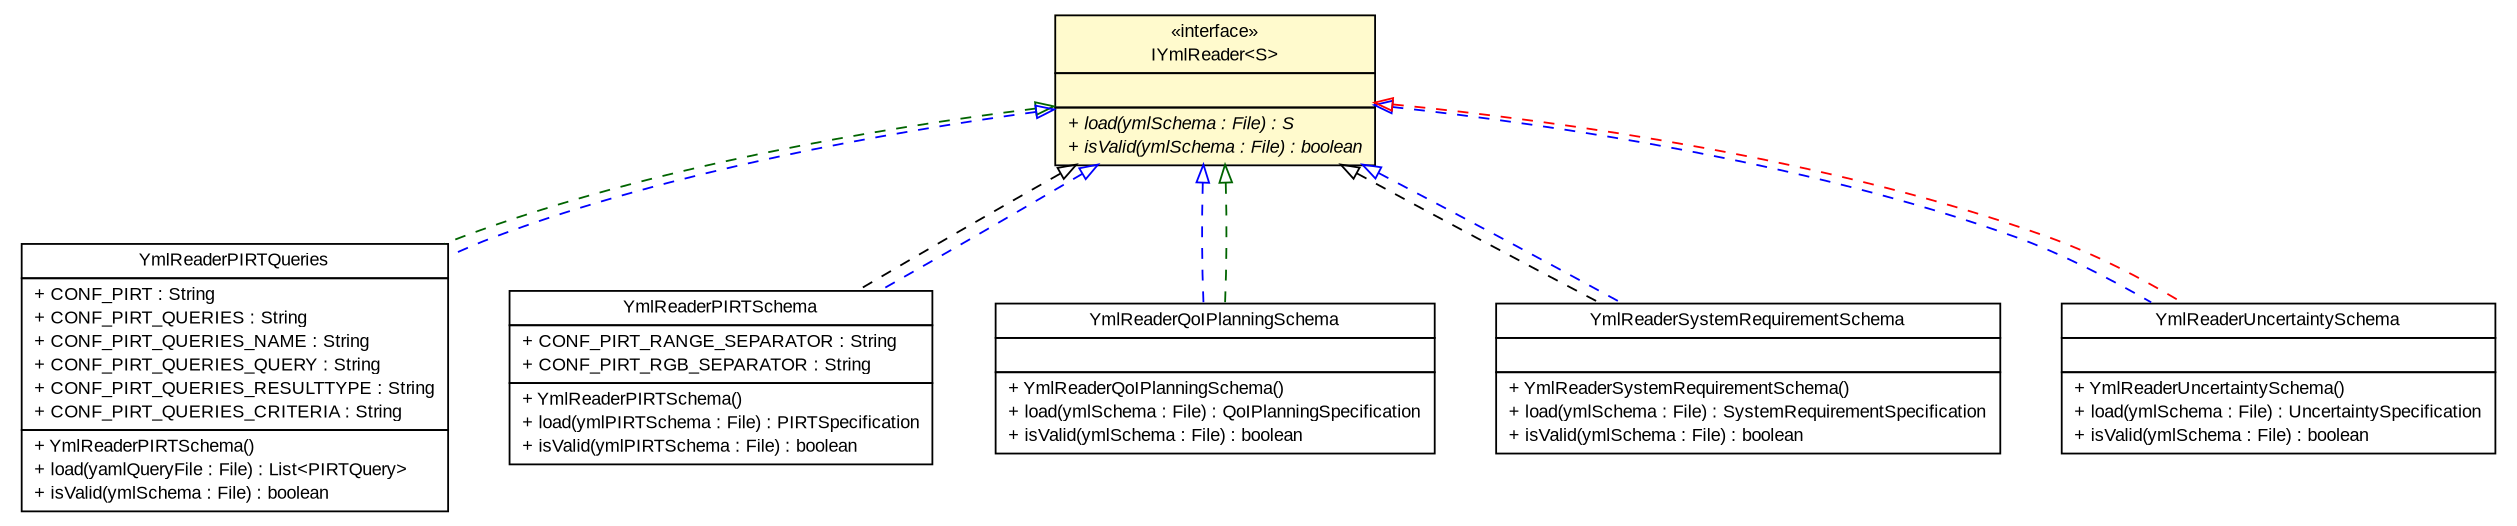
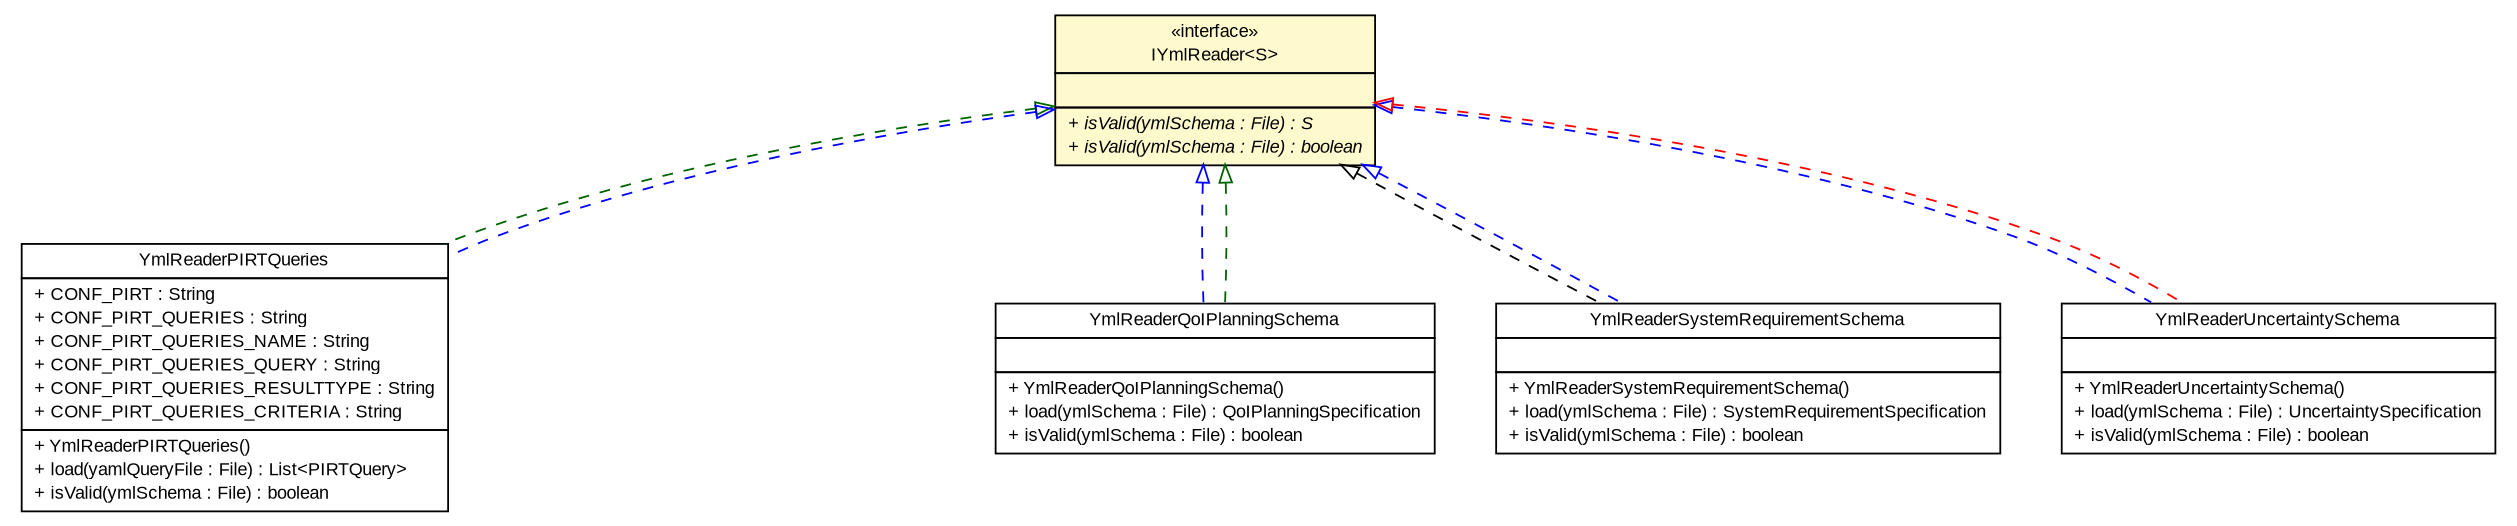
node "IYmlReader<S>": text "+ load(ymlSchema : File) : S" -> "+ isValid(ymlSchema : File) : S"
node "YmlReaderPIRTSchema": removed
node "YmlReaderPIRTQueries": text "+ YmlReaderPIRTSchema()" -> "+ YmlReaderPIRTQueries()"
